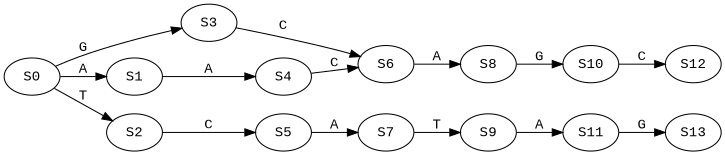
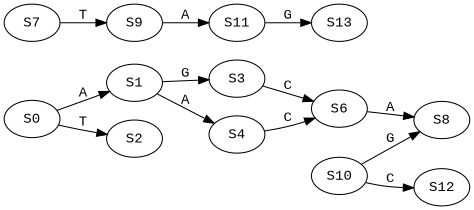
edge "S0" -> "S3": now "S1" -> "S3"
edge "S8" -> "S10": reversed
node "S5": removed
